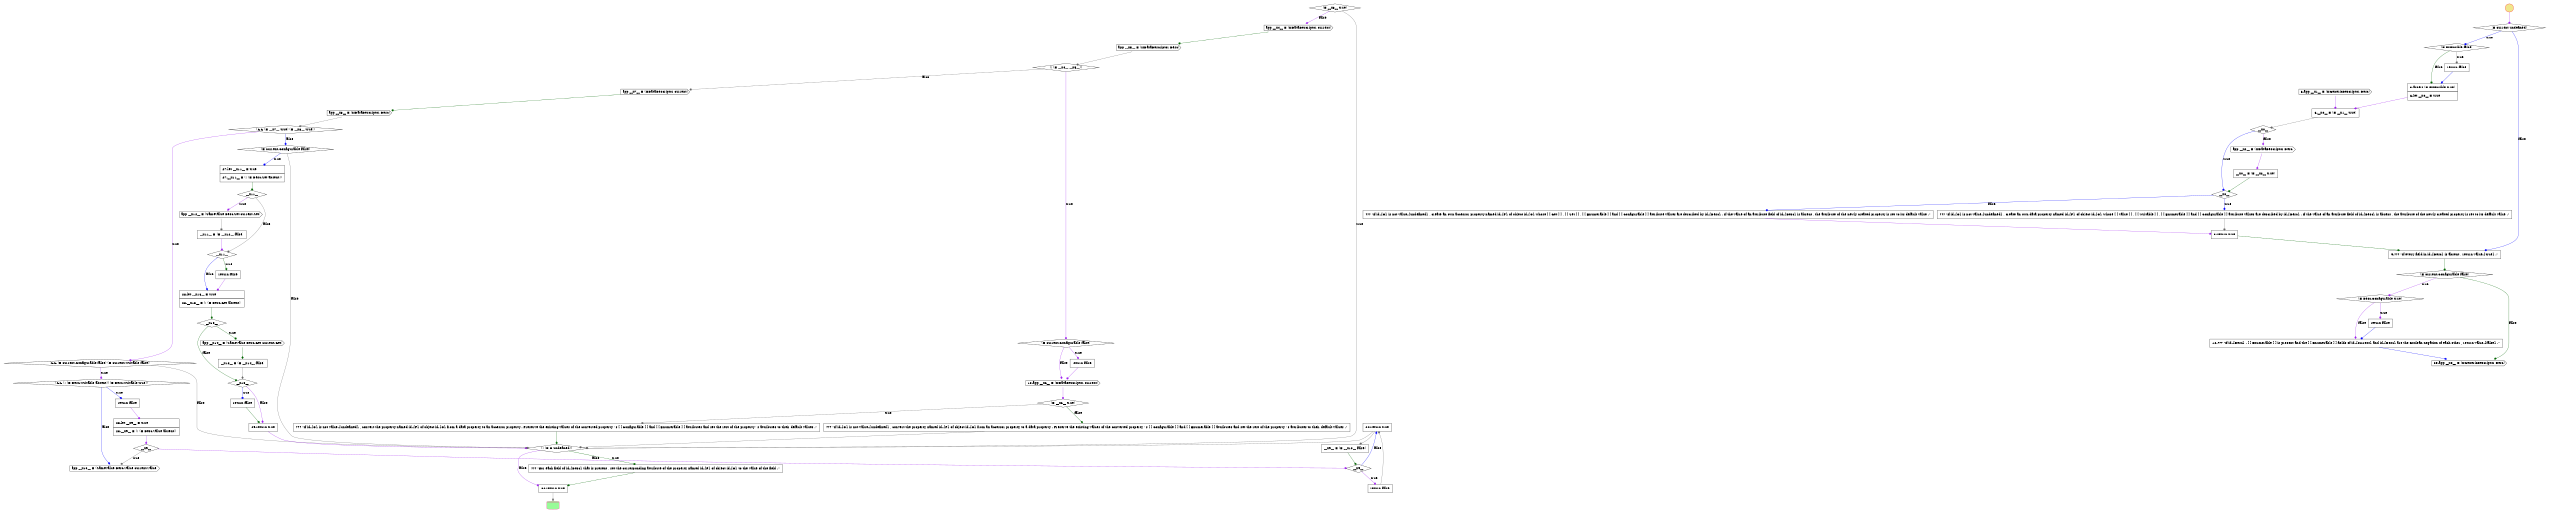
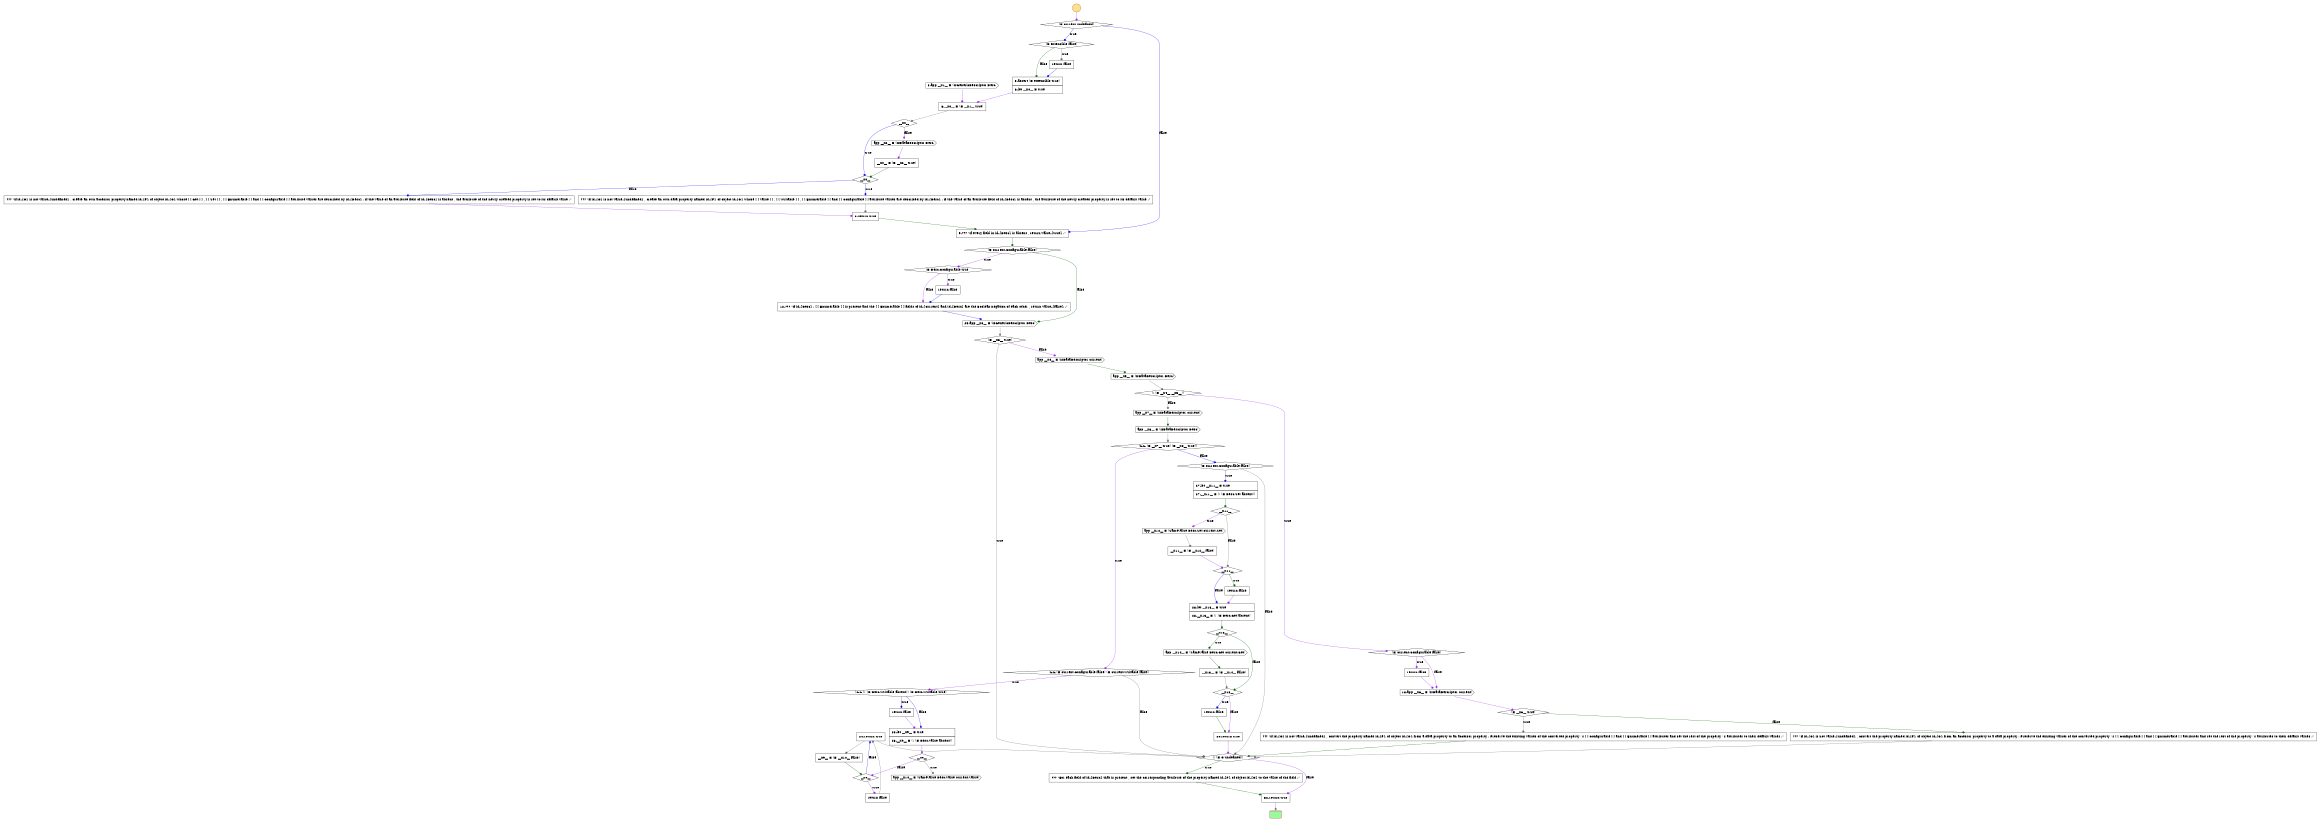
edge "25:app __x3__ = (IsGenericDescriptor Desc)" -> "(= __x3__ true)": added
edge "(&& (! (= Desc.Writable absent)) (= Desc.Writable true))" -> "app __x10__ = (SameValue Desc.Value current.Value)": now "(&& (! (= Desc.Writable absent)) (= Desc.Writable true))" -> "23:let __x9__ = true"
